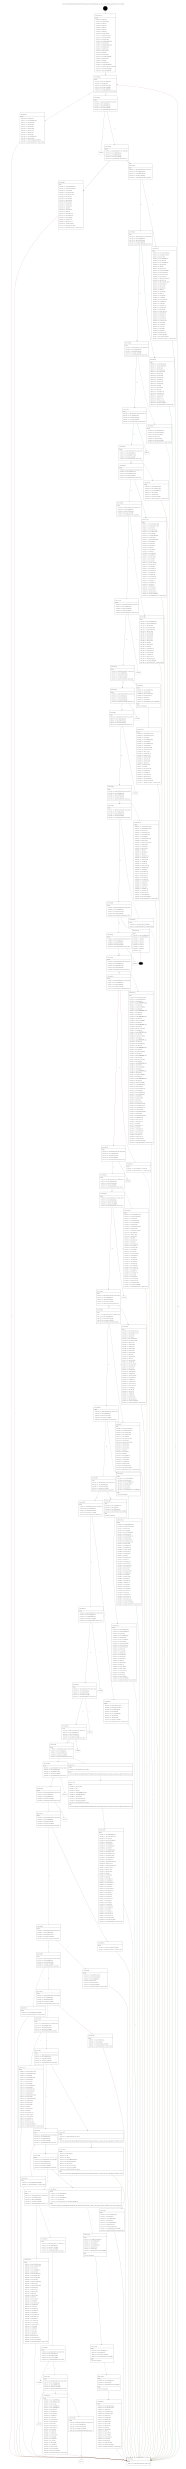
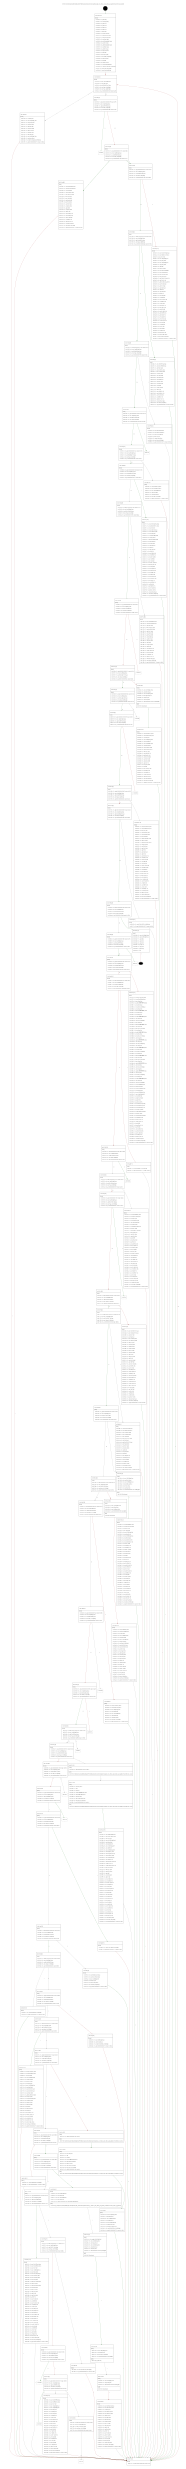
node "0x401deb [15]": added
